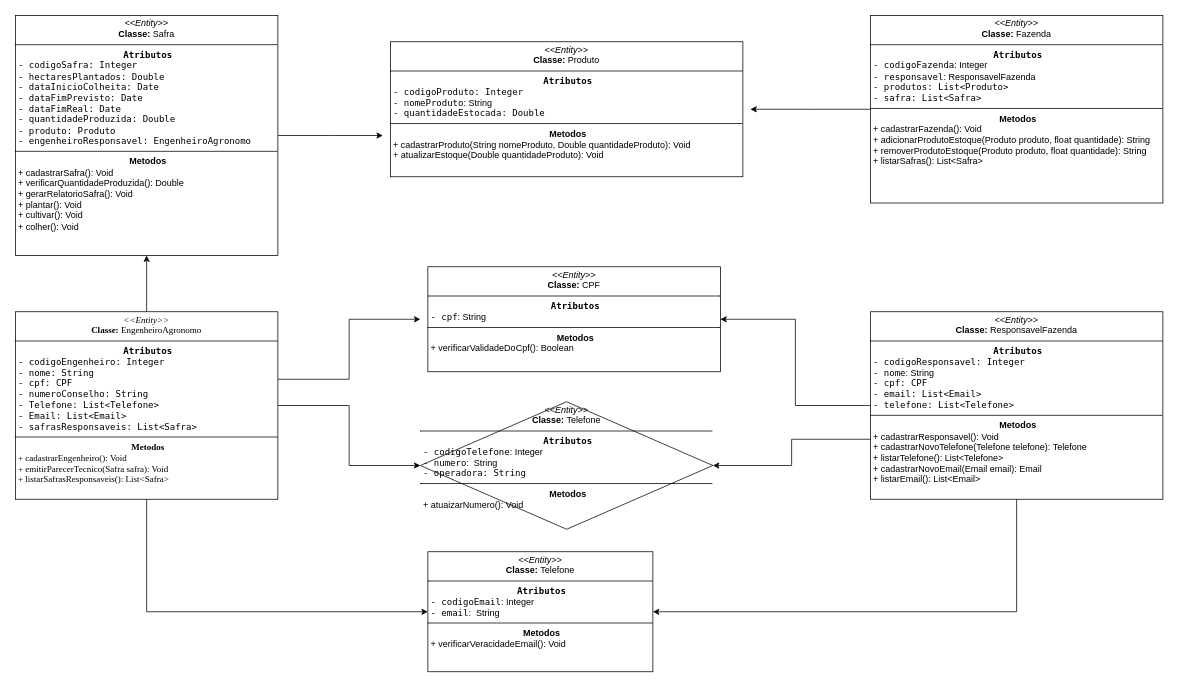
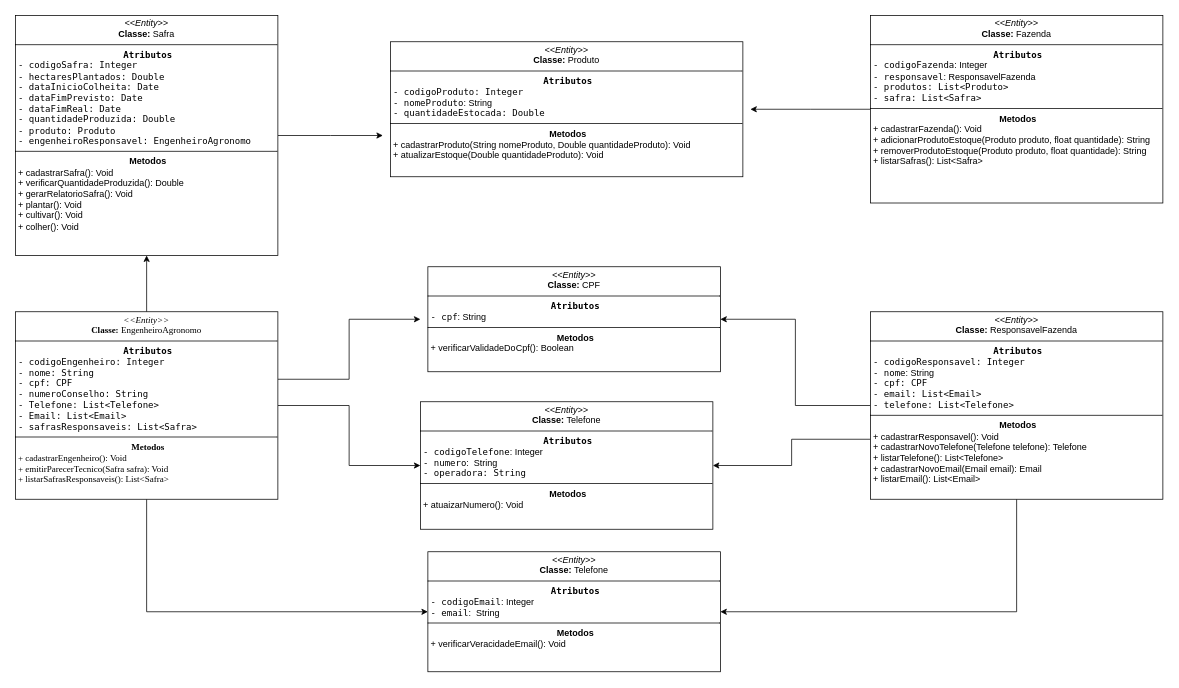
node "<<Entity>> Classe: Telefone Atributos - codigoTelefone: Integer - numero: String - operadora: String Metodos + atuaizarNumero(): Void": shape diamond -> rectangle
node "<<Entity>> Classe: Telefone Atributos - codigoEmail: Integer - email: String Metodos + verificarVeracidadeEmail(): Void": size 225x120 -> 293x120
